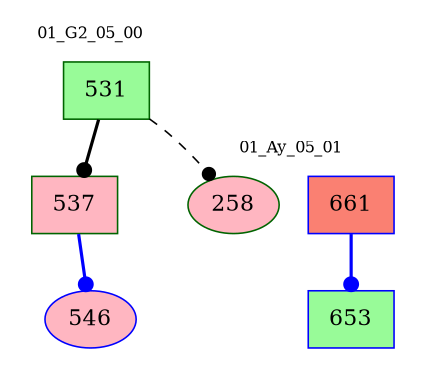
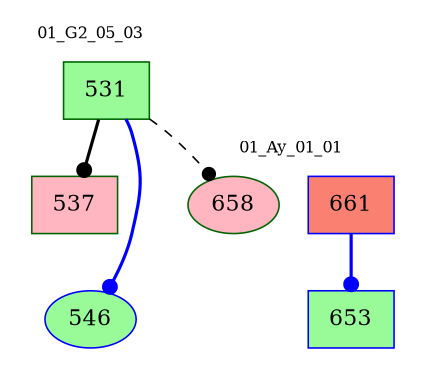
cluster "01_G2_05_00": label "01_G2_05_00" -> "01_G2_05_03"
cluster "01_Ay_05_01": label "01_Ay_05_01" -> "01_Ay_01_01"
node "258": label "258" -> "658"
edge "537" -> "546": now "531" -> "546"
node "546": fillcolor lightpink -> palegreen
